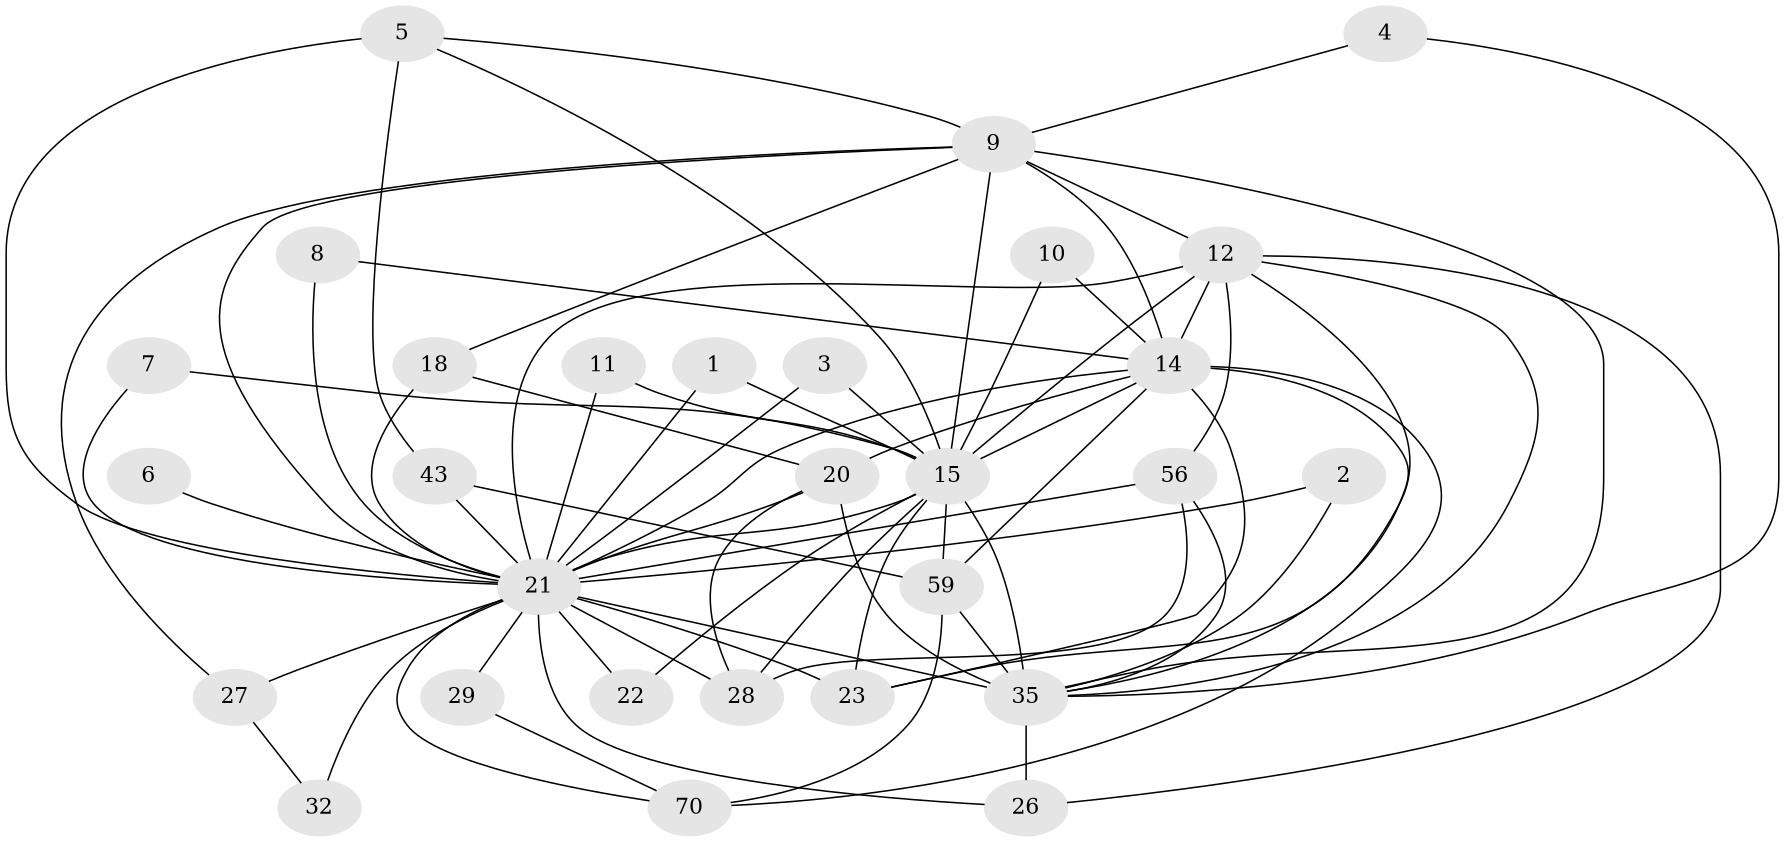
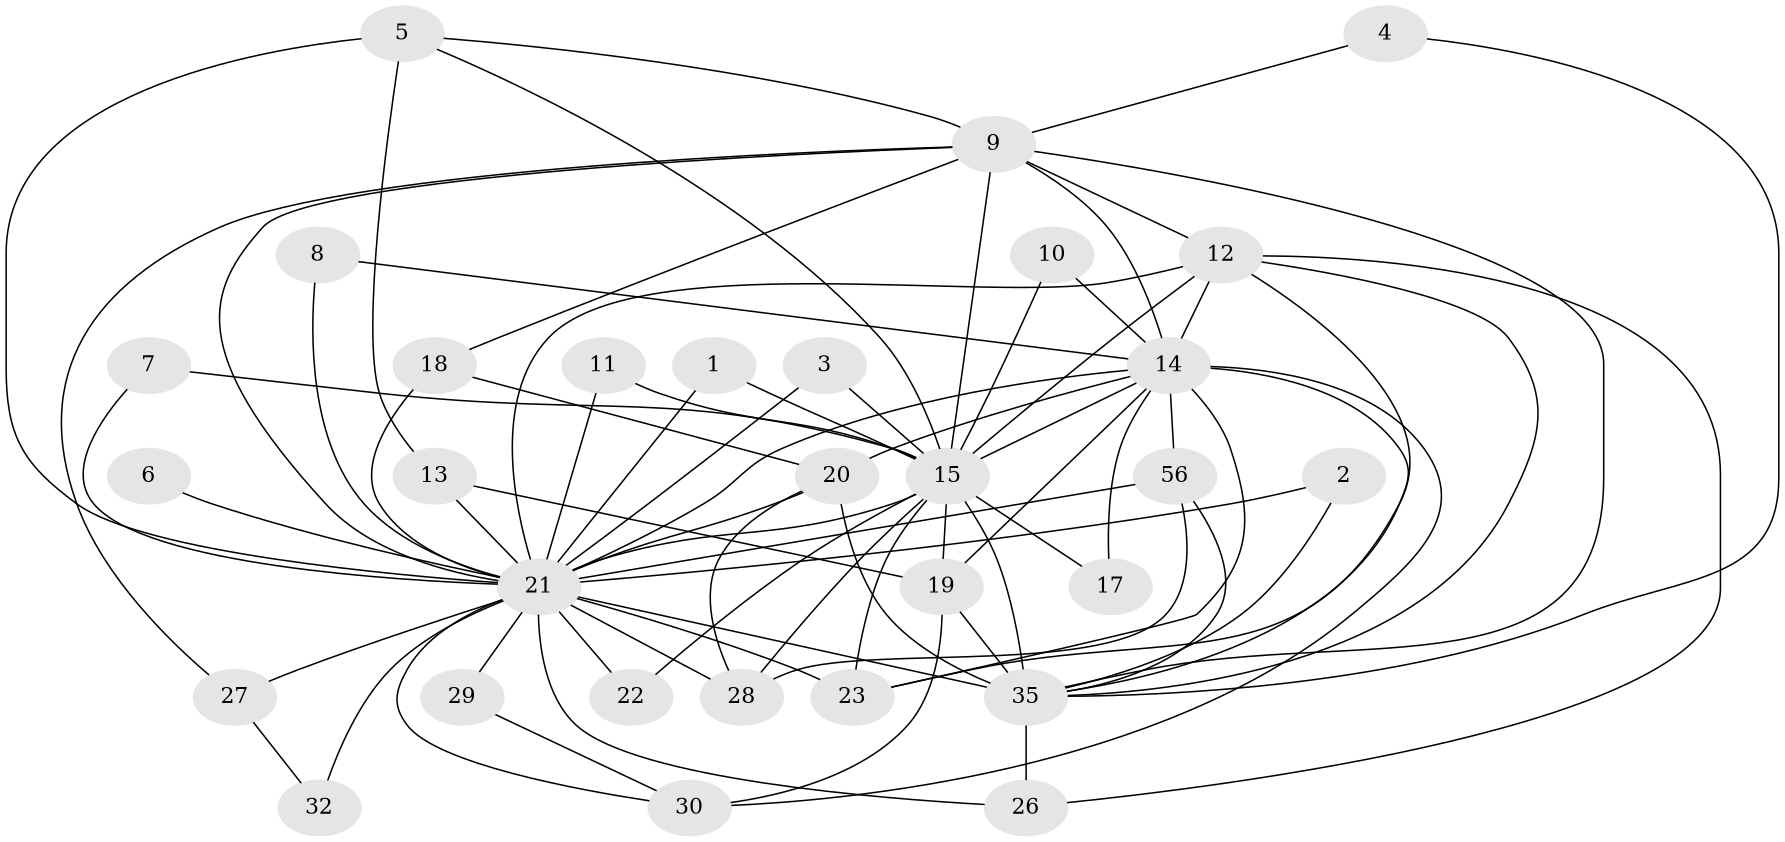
edge "12" -- "56": now "14" -- "56"
node "43": label "43" -> "13"
node "59": label "59" -> "19"
node "17": added
node "70": label "70" -> "30"
